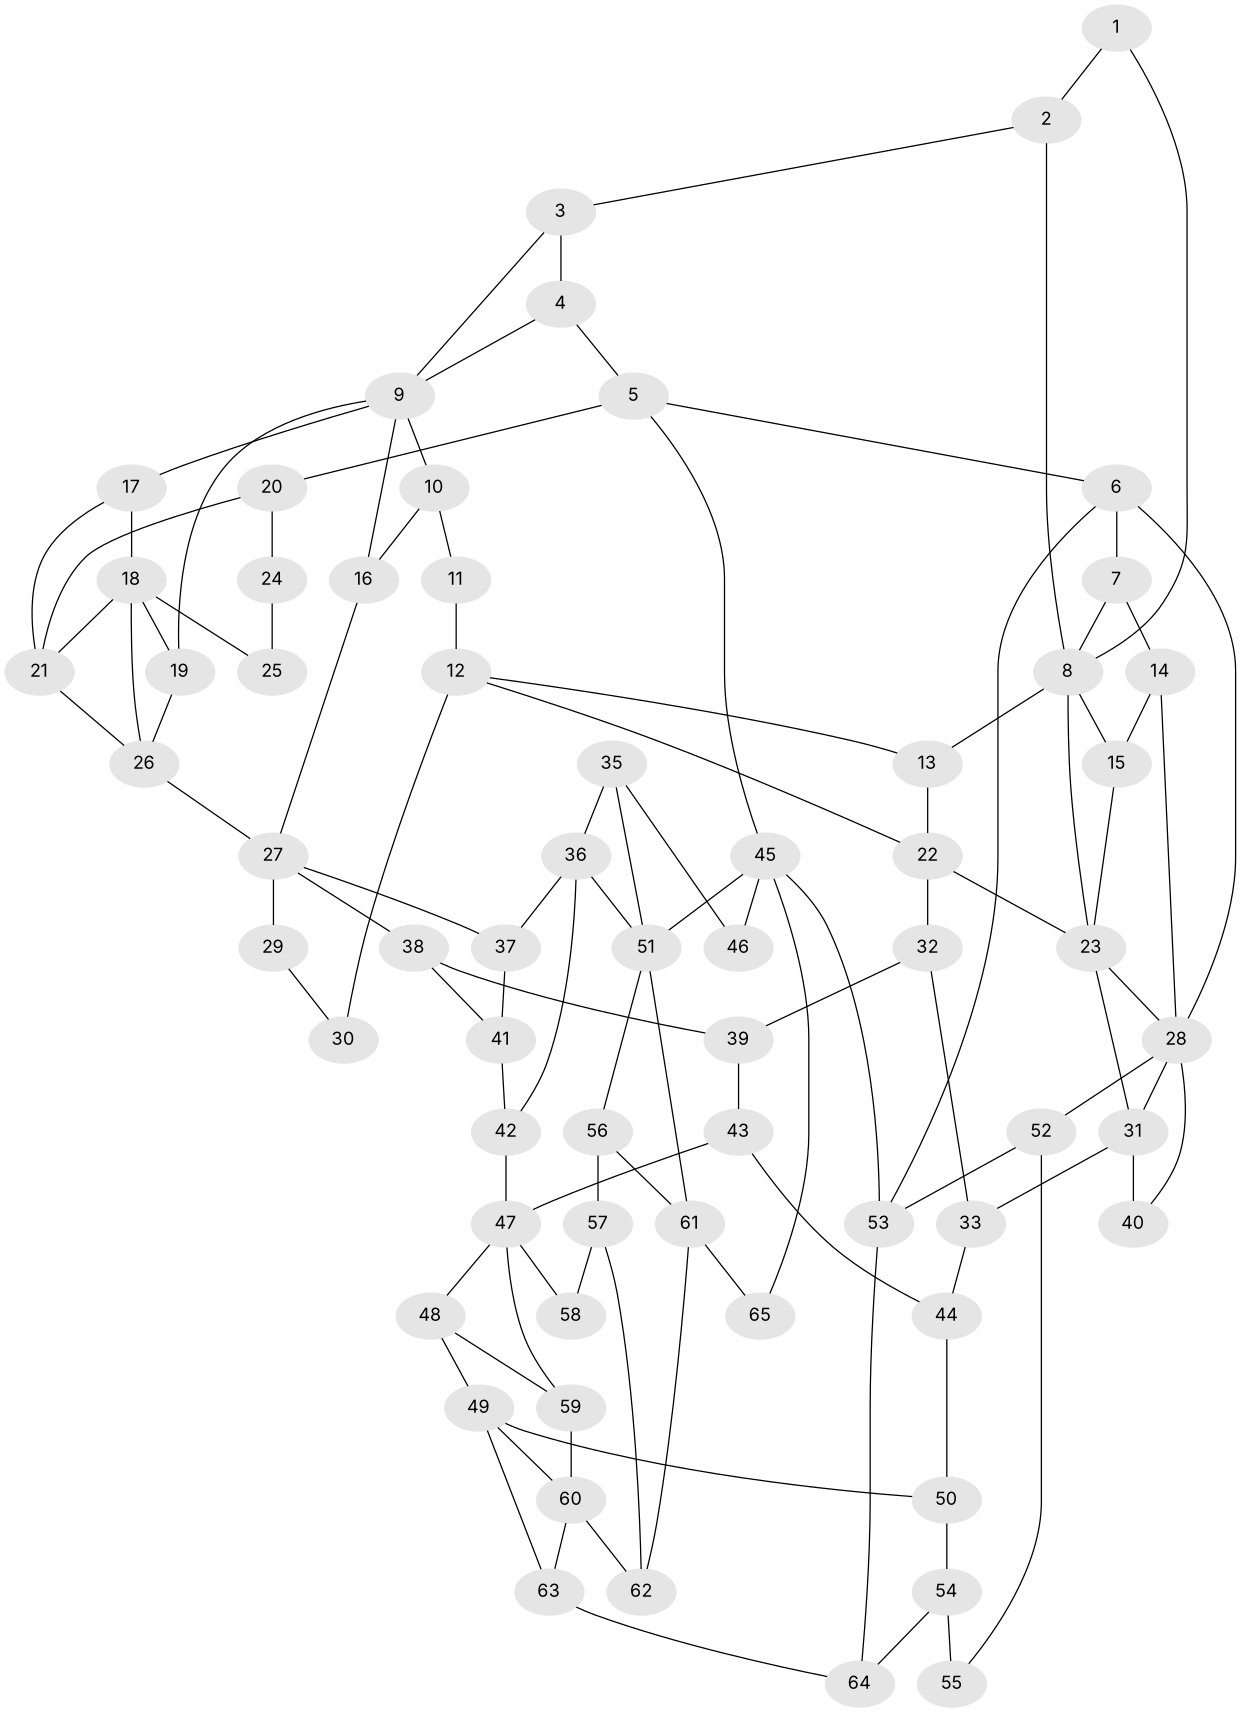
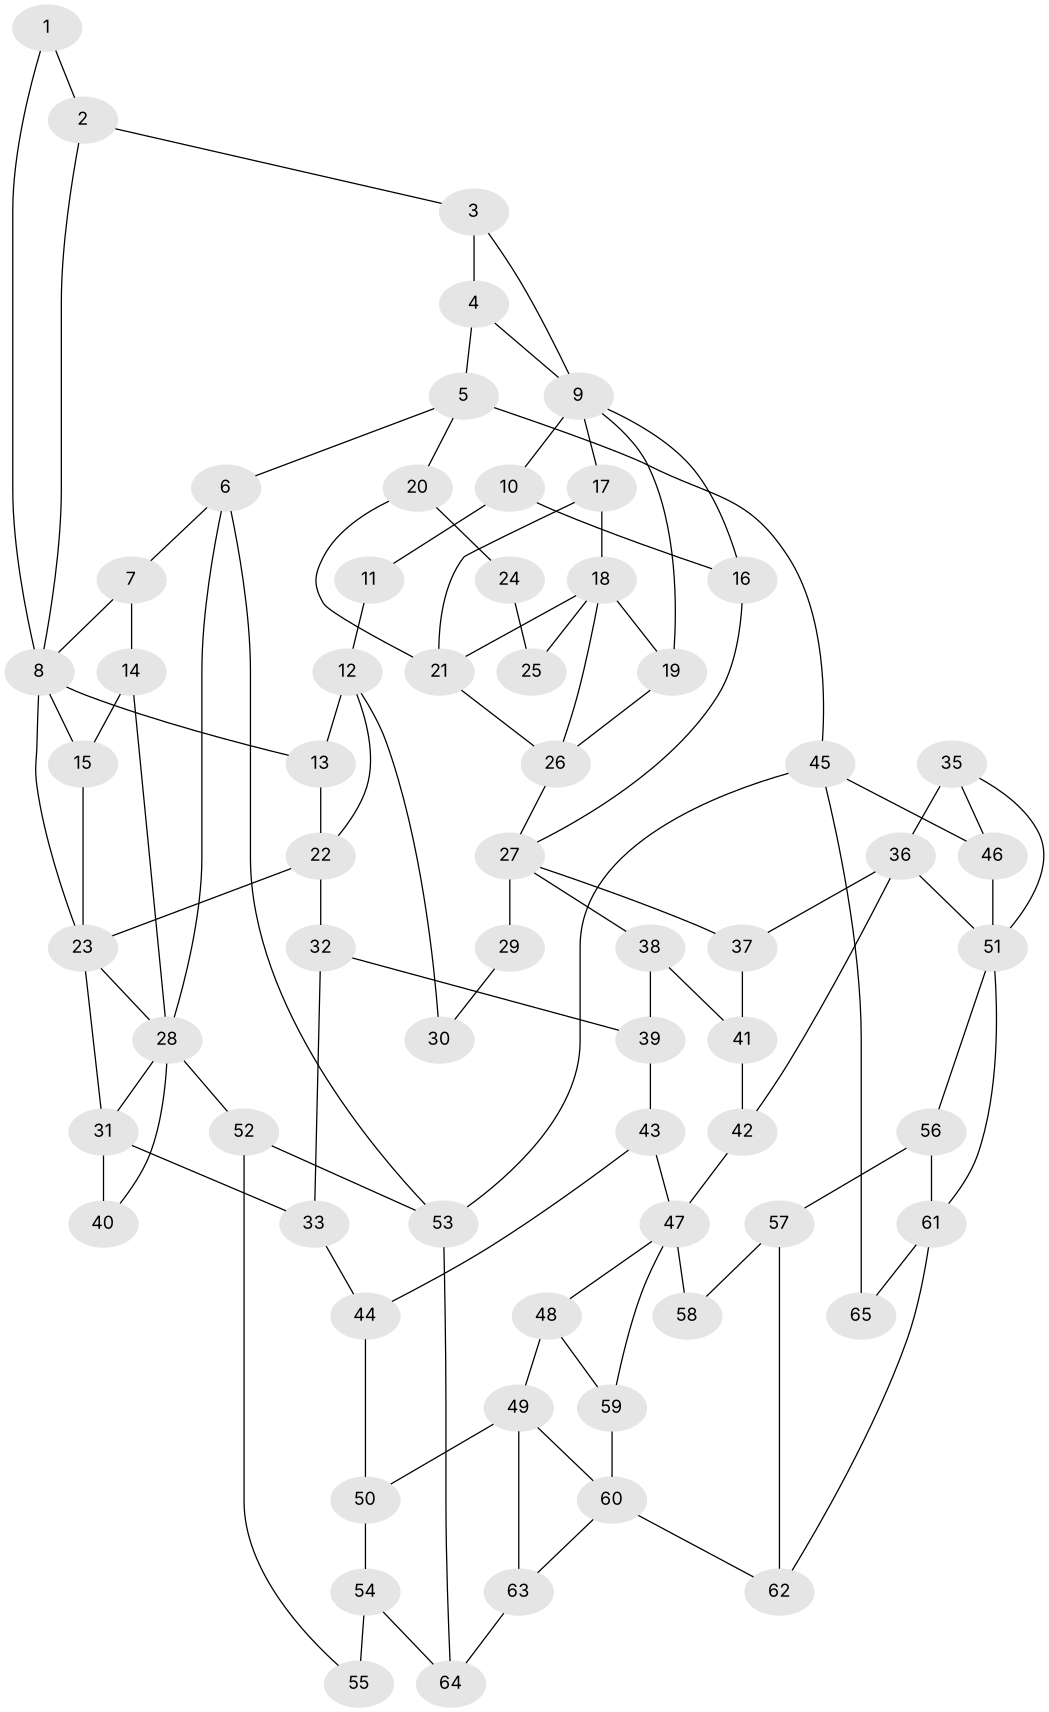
edge "45" -- "51": now "46" -- "51"
